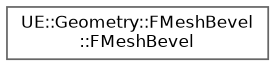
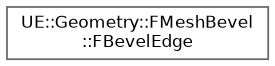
node "UE::Geometry::FMeshBevel ::FMeshBevel": label "UE::Geometry::FMeshBevel ::FMeshBevel" -> "UE::Geometry::FMeshBevel ::FBevelEdge"
